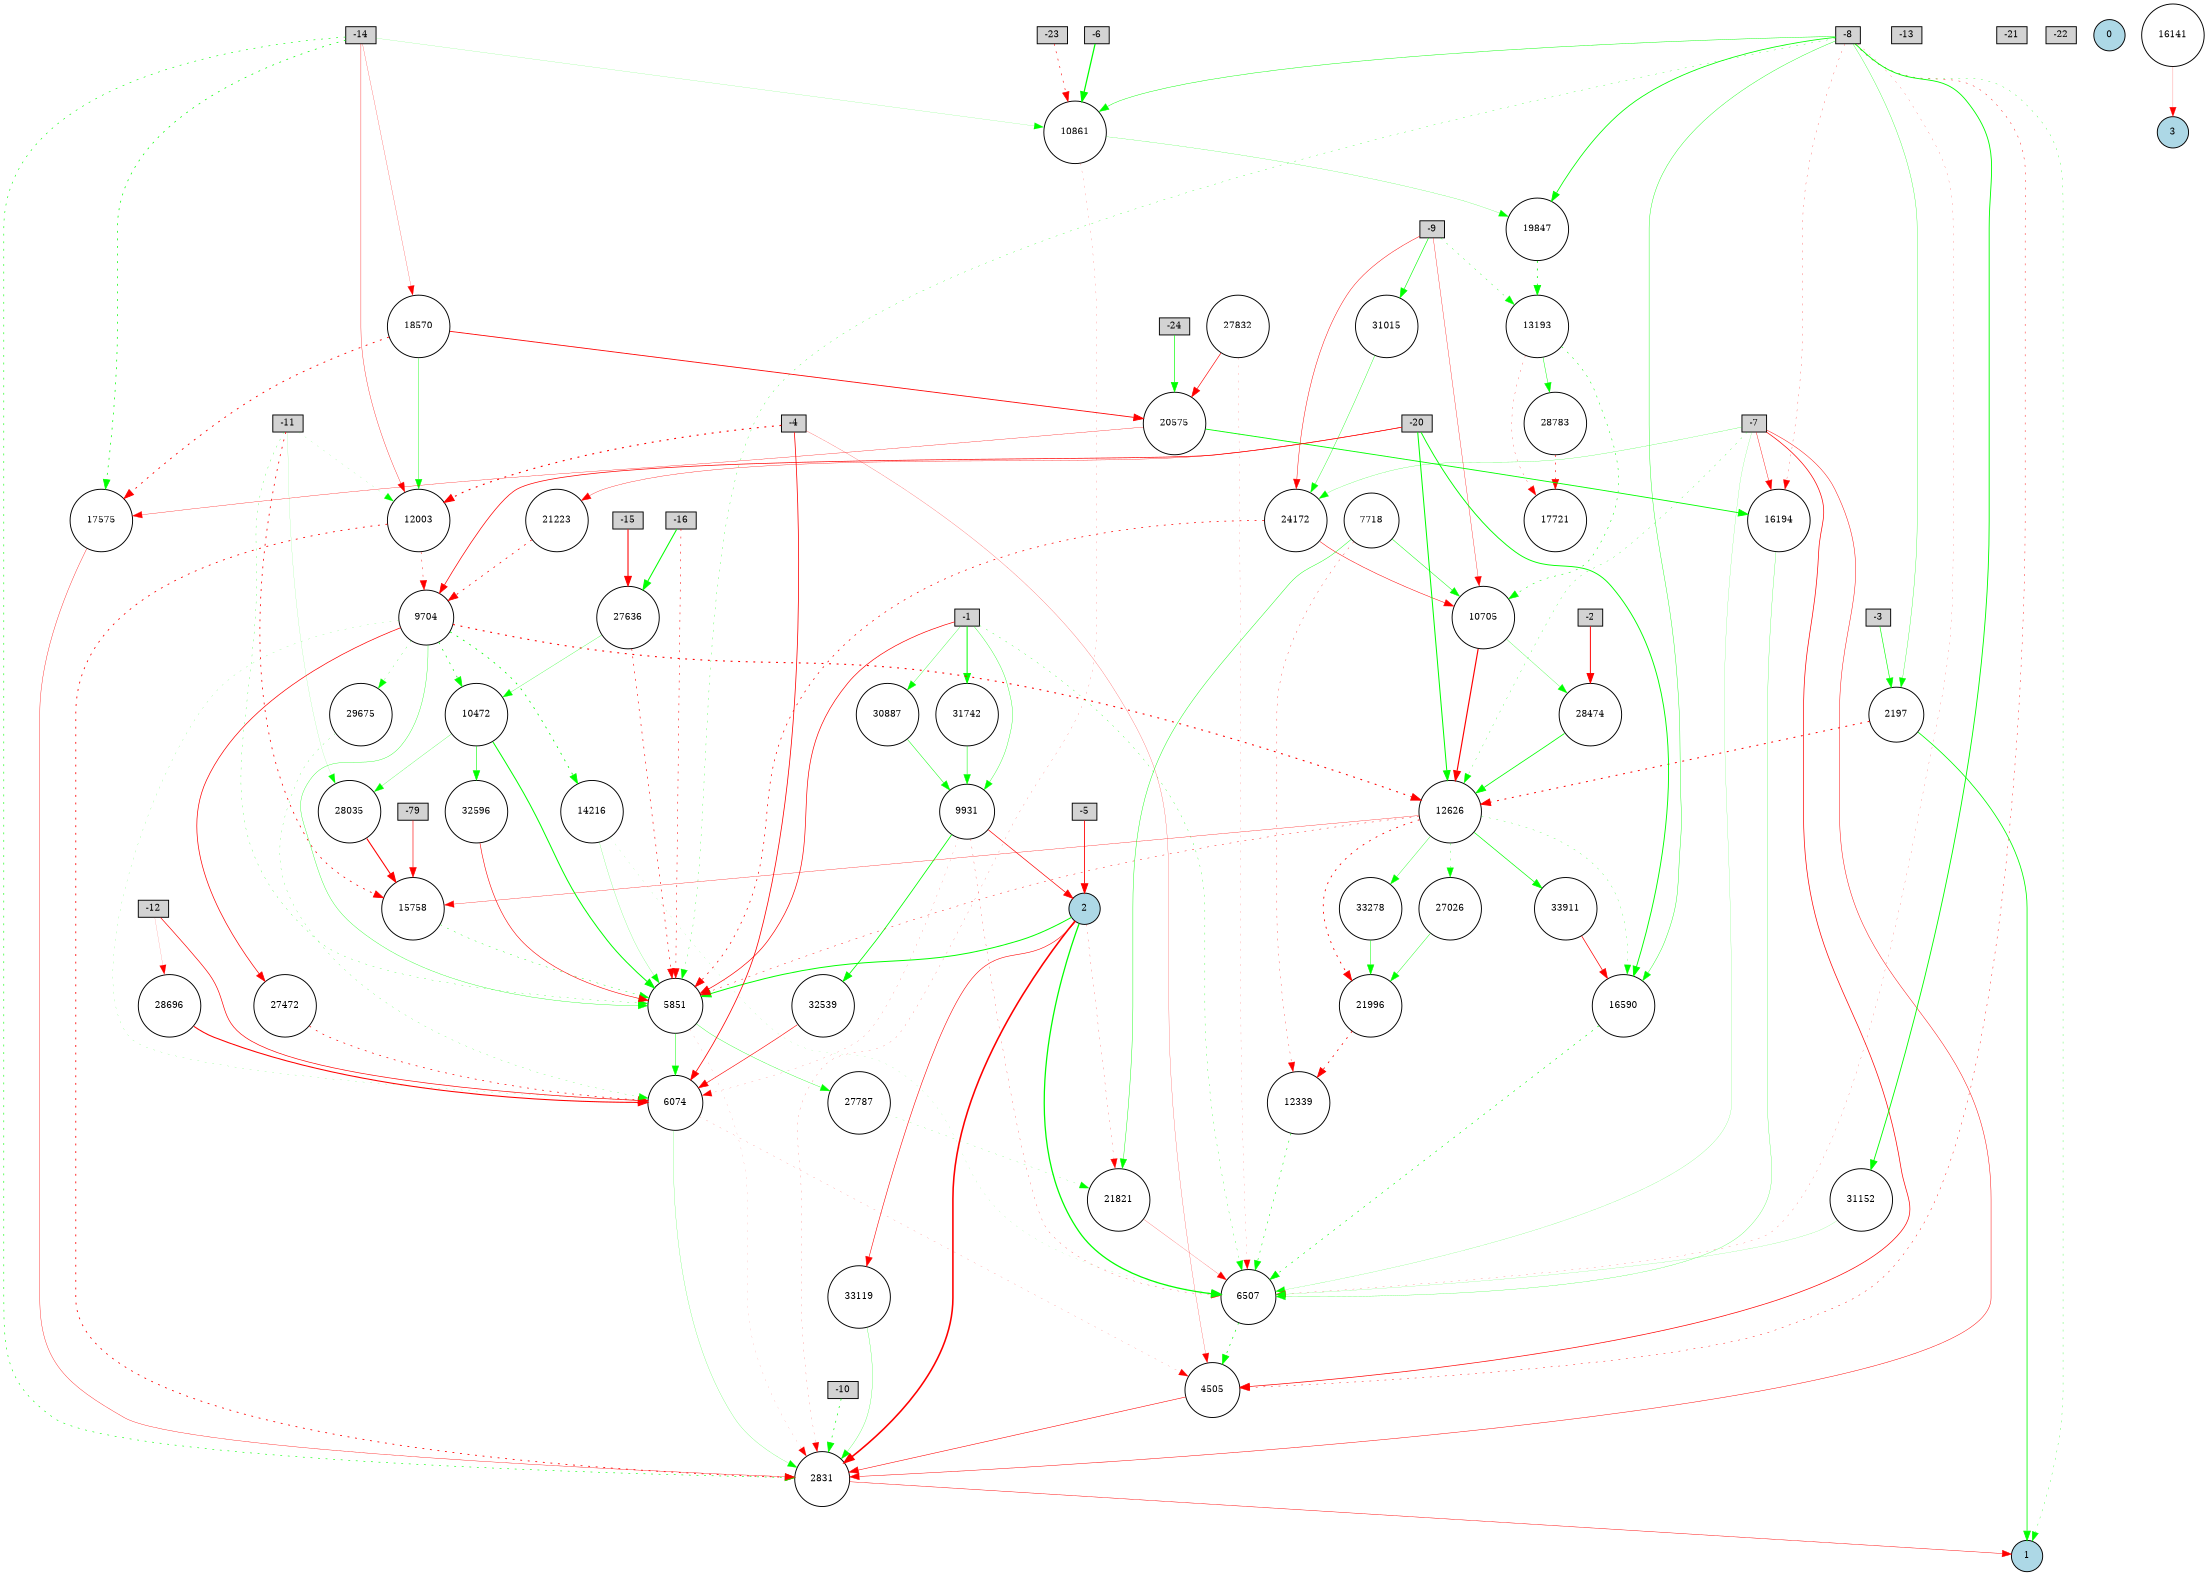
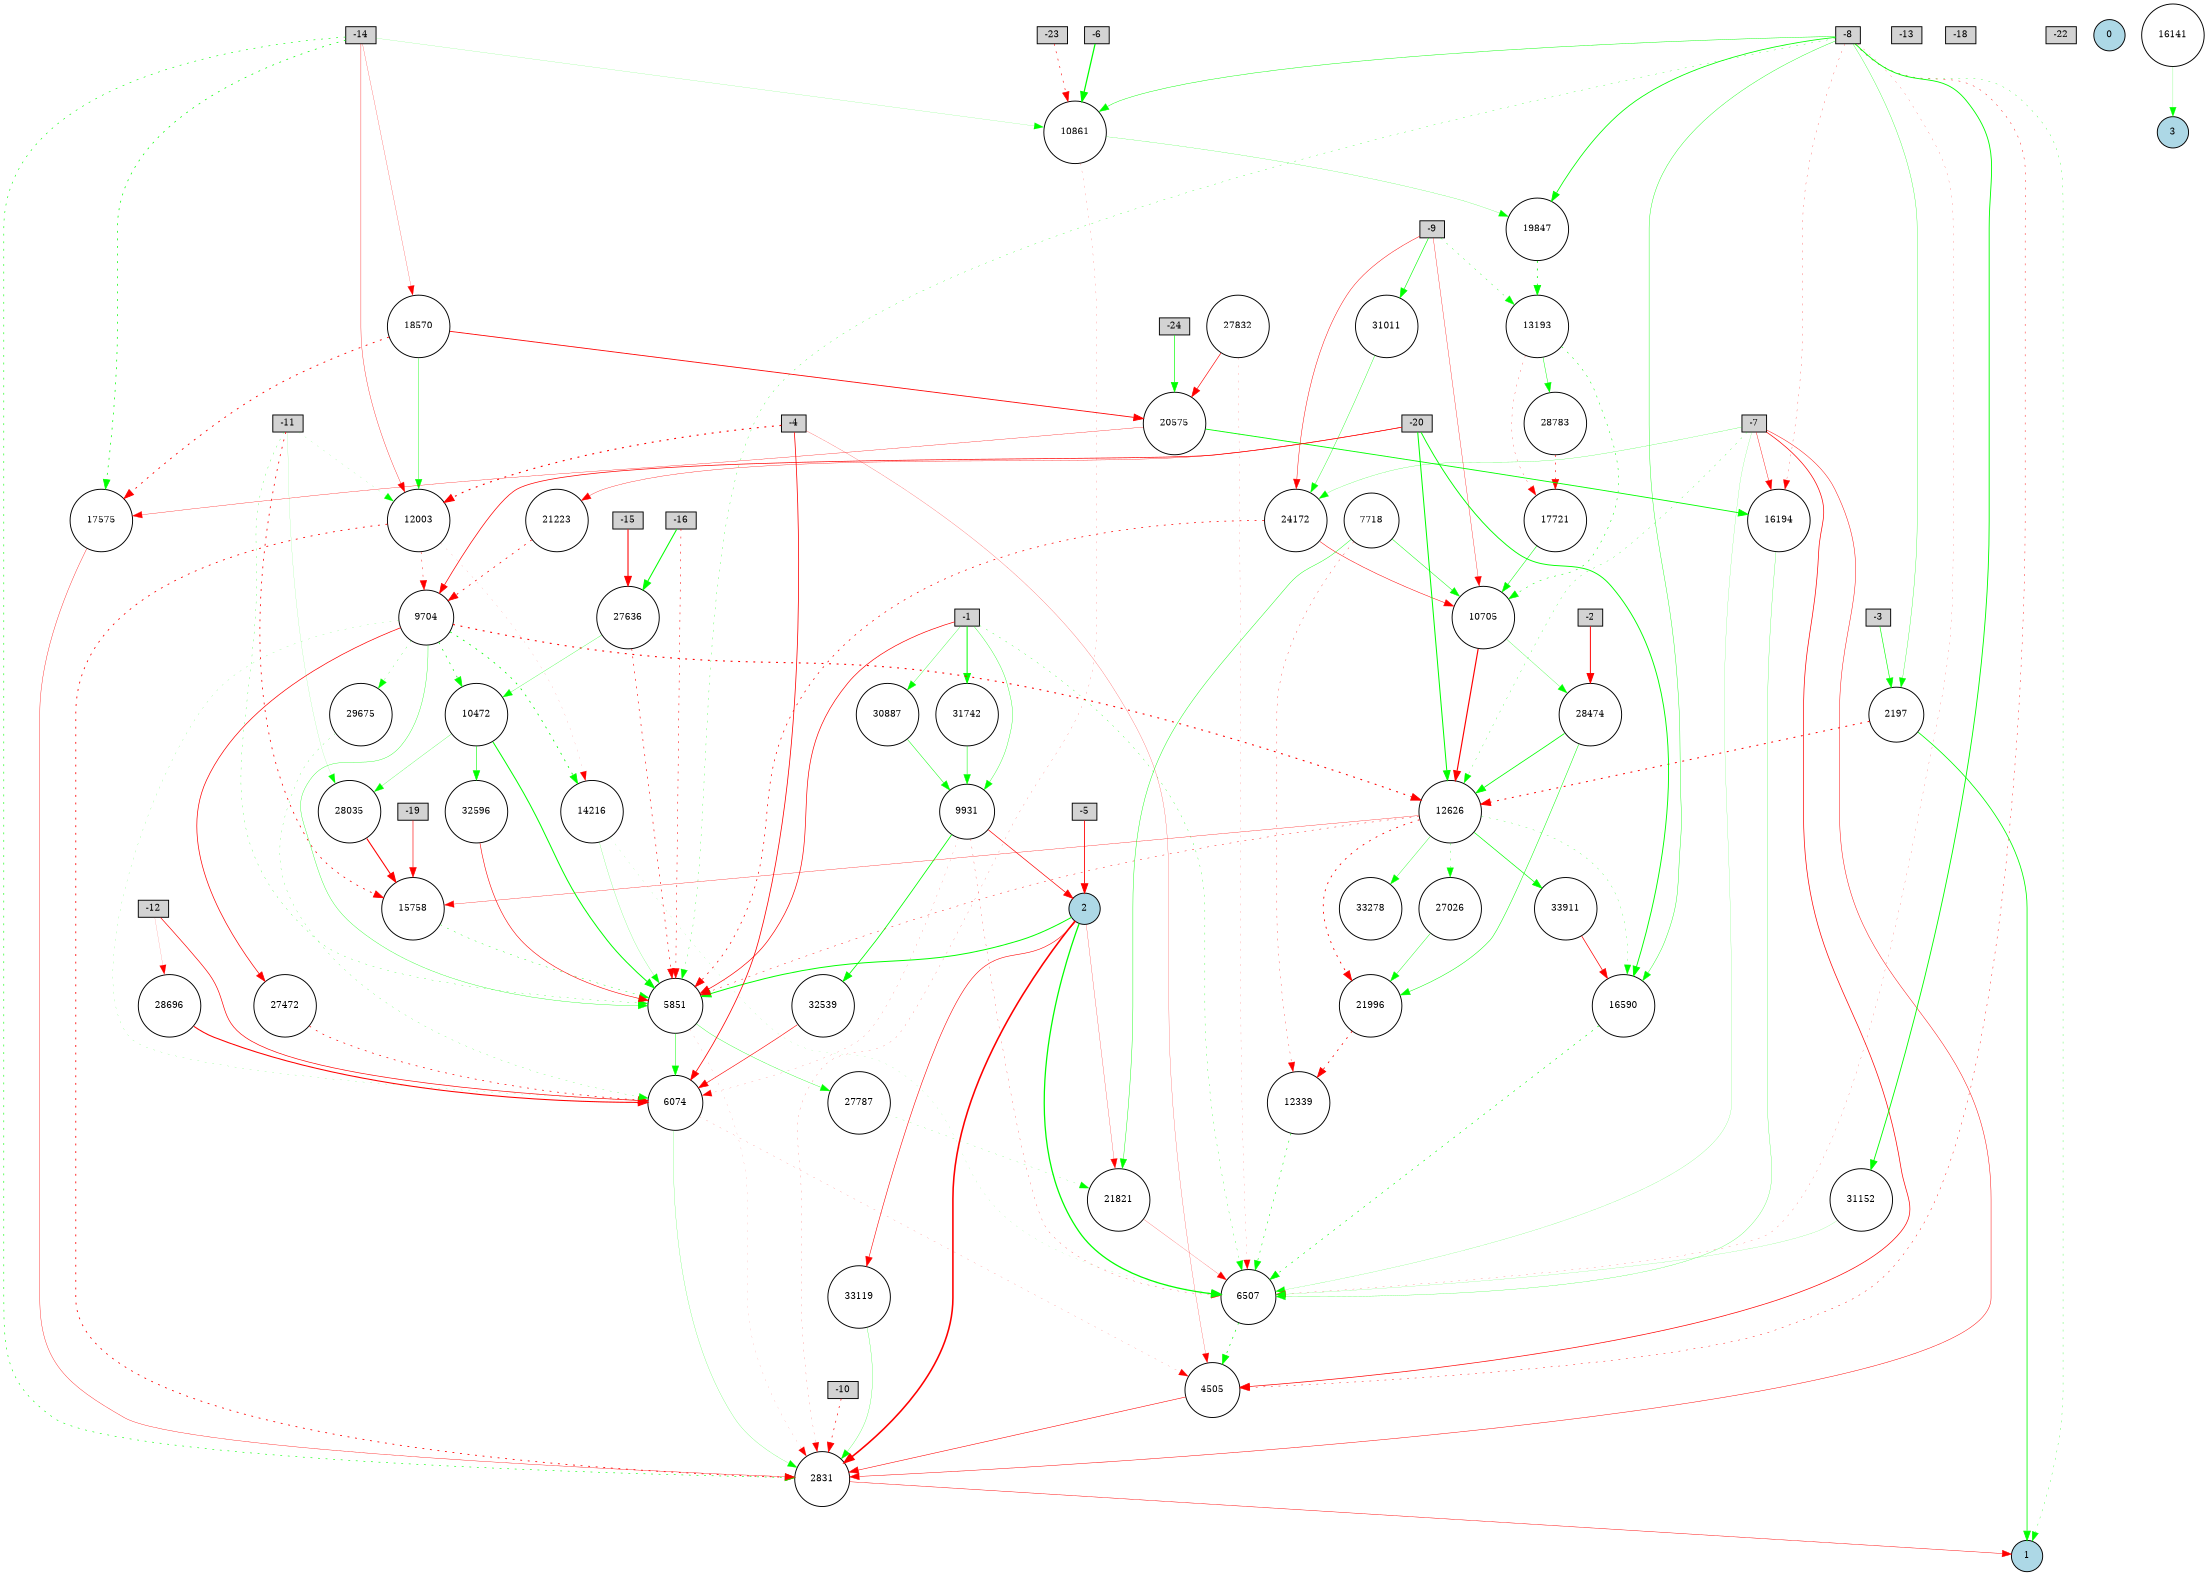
node "-18": added
node "-21": removed
edge "16141" -> "3": color red -> green
node "31015": label "31015" -> "31011"
edge "17721" -> "10705": added
edge "12003" -> "14216": added
node "-79": label "-79" -> "-19"
edge "33278" -> "21996": now "28474" -> "21996"
edge "2" -> "21821": style dotted -> solid
edge "-10" -> "2831": color green -> red
